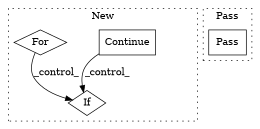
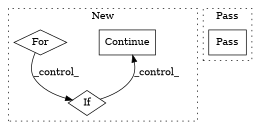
edge "Continue" -> "If": reversed
